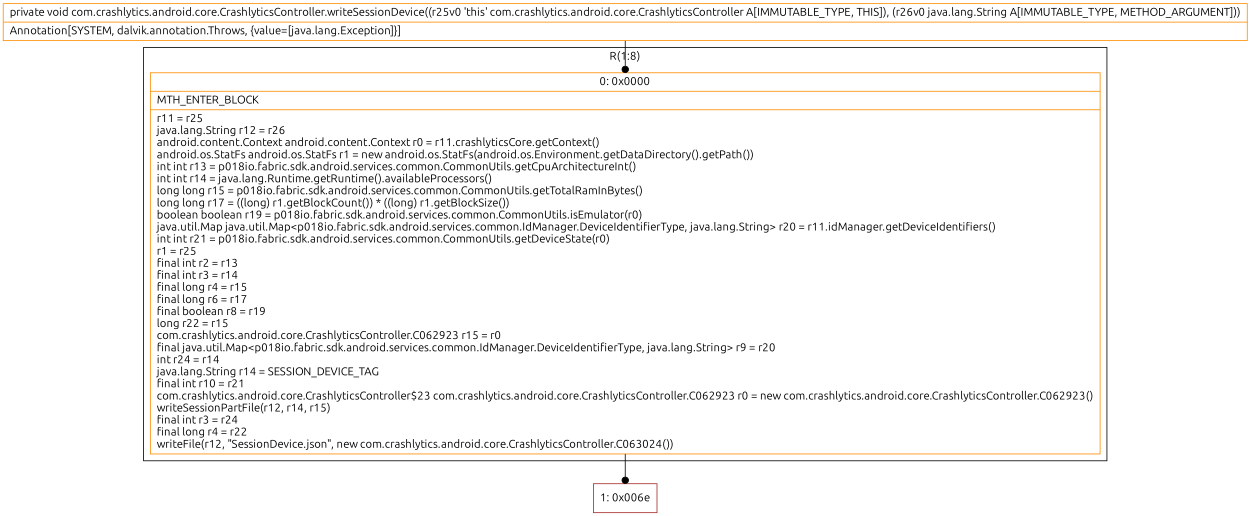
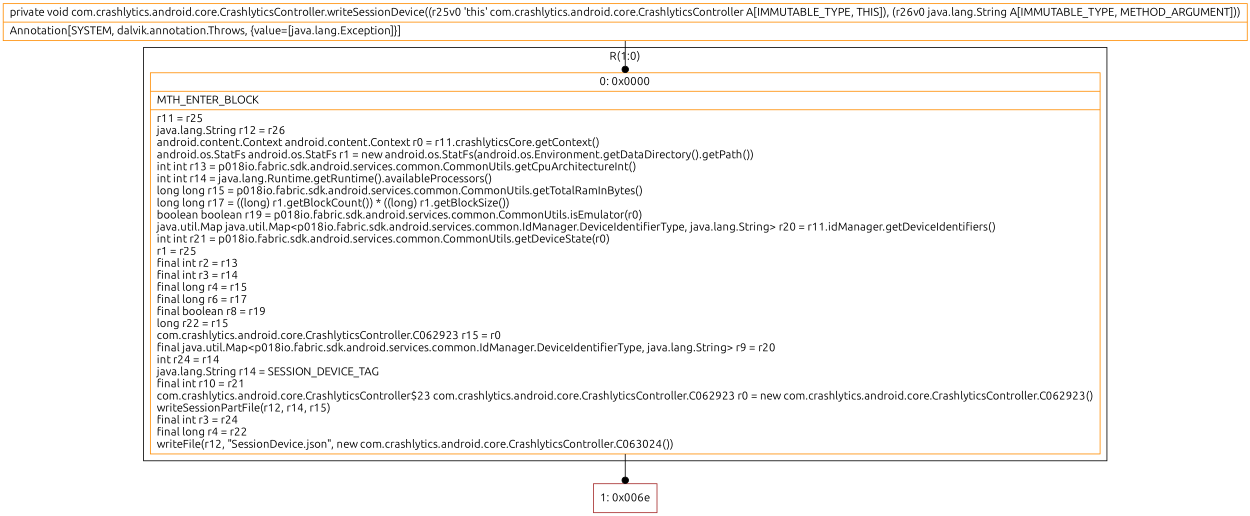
cluster "R(1:8)": label "R(1:8)" -> "R(1:0)"
